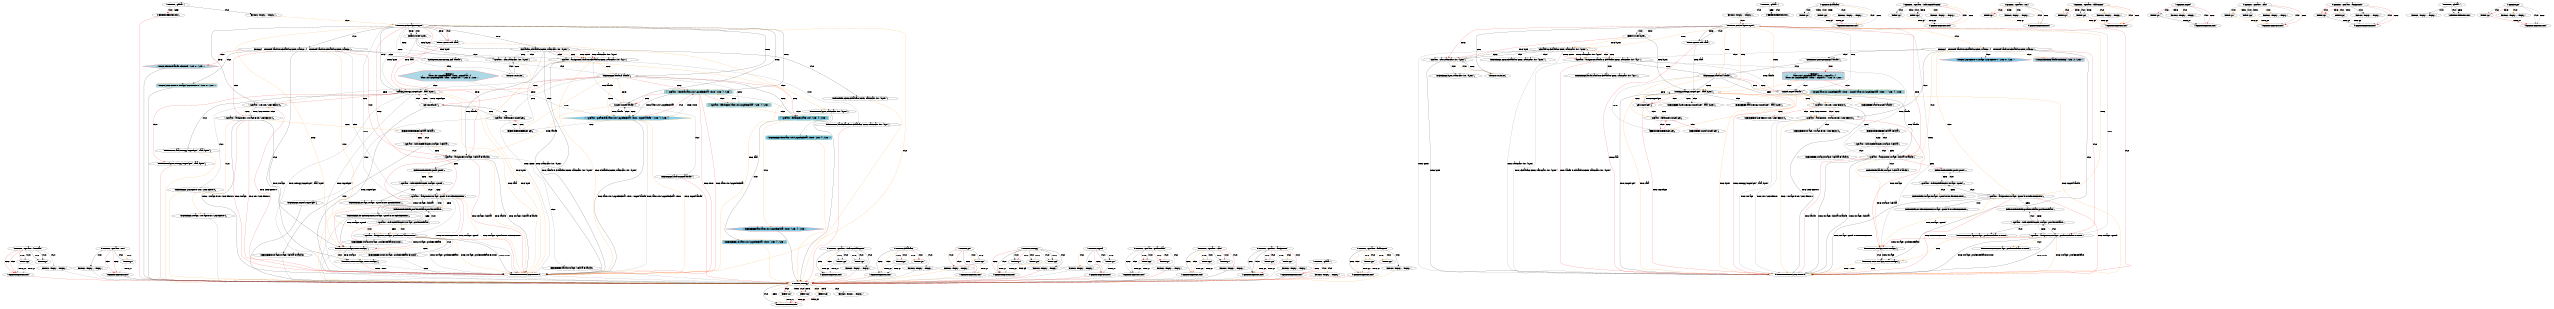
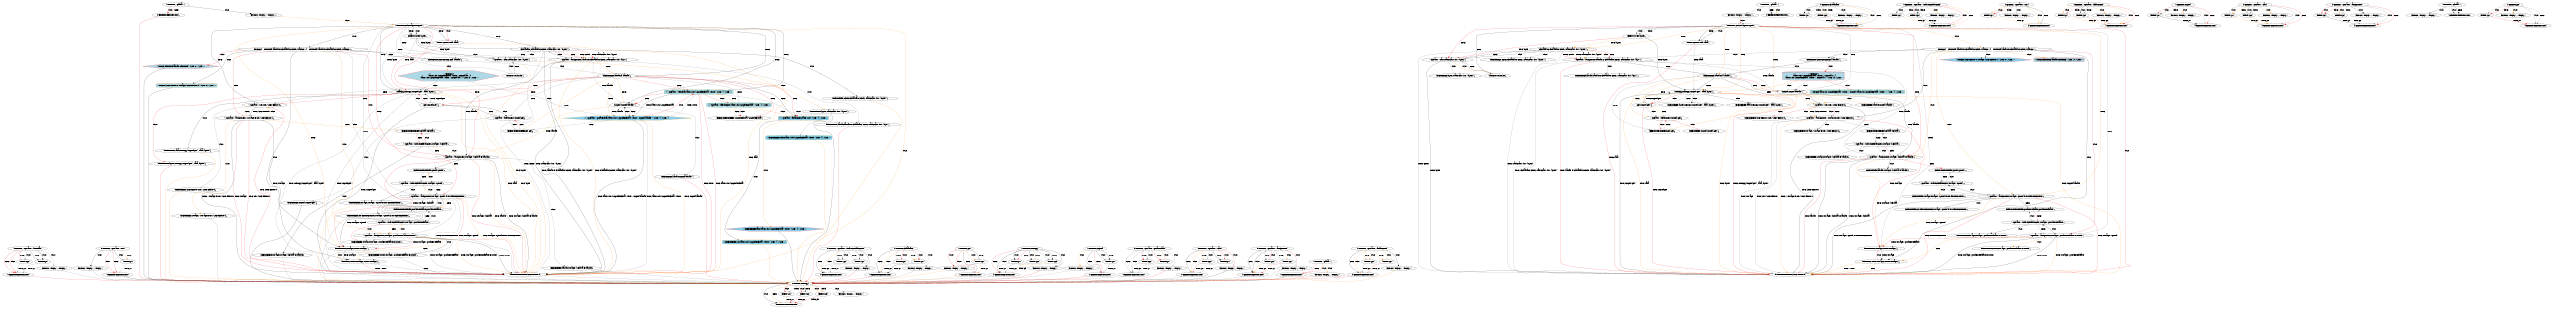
node "(FIELD_IDENTIFIER,ScopedHGlobal,ScopedHGlobal)": added
node "<(<operator>.fieldAccess,base::win)<SUB>4</SUB>>": color darkgreen -> darkorange
